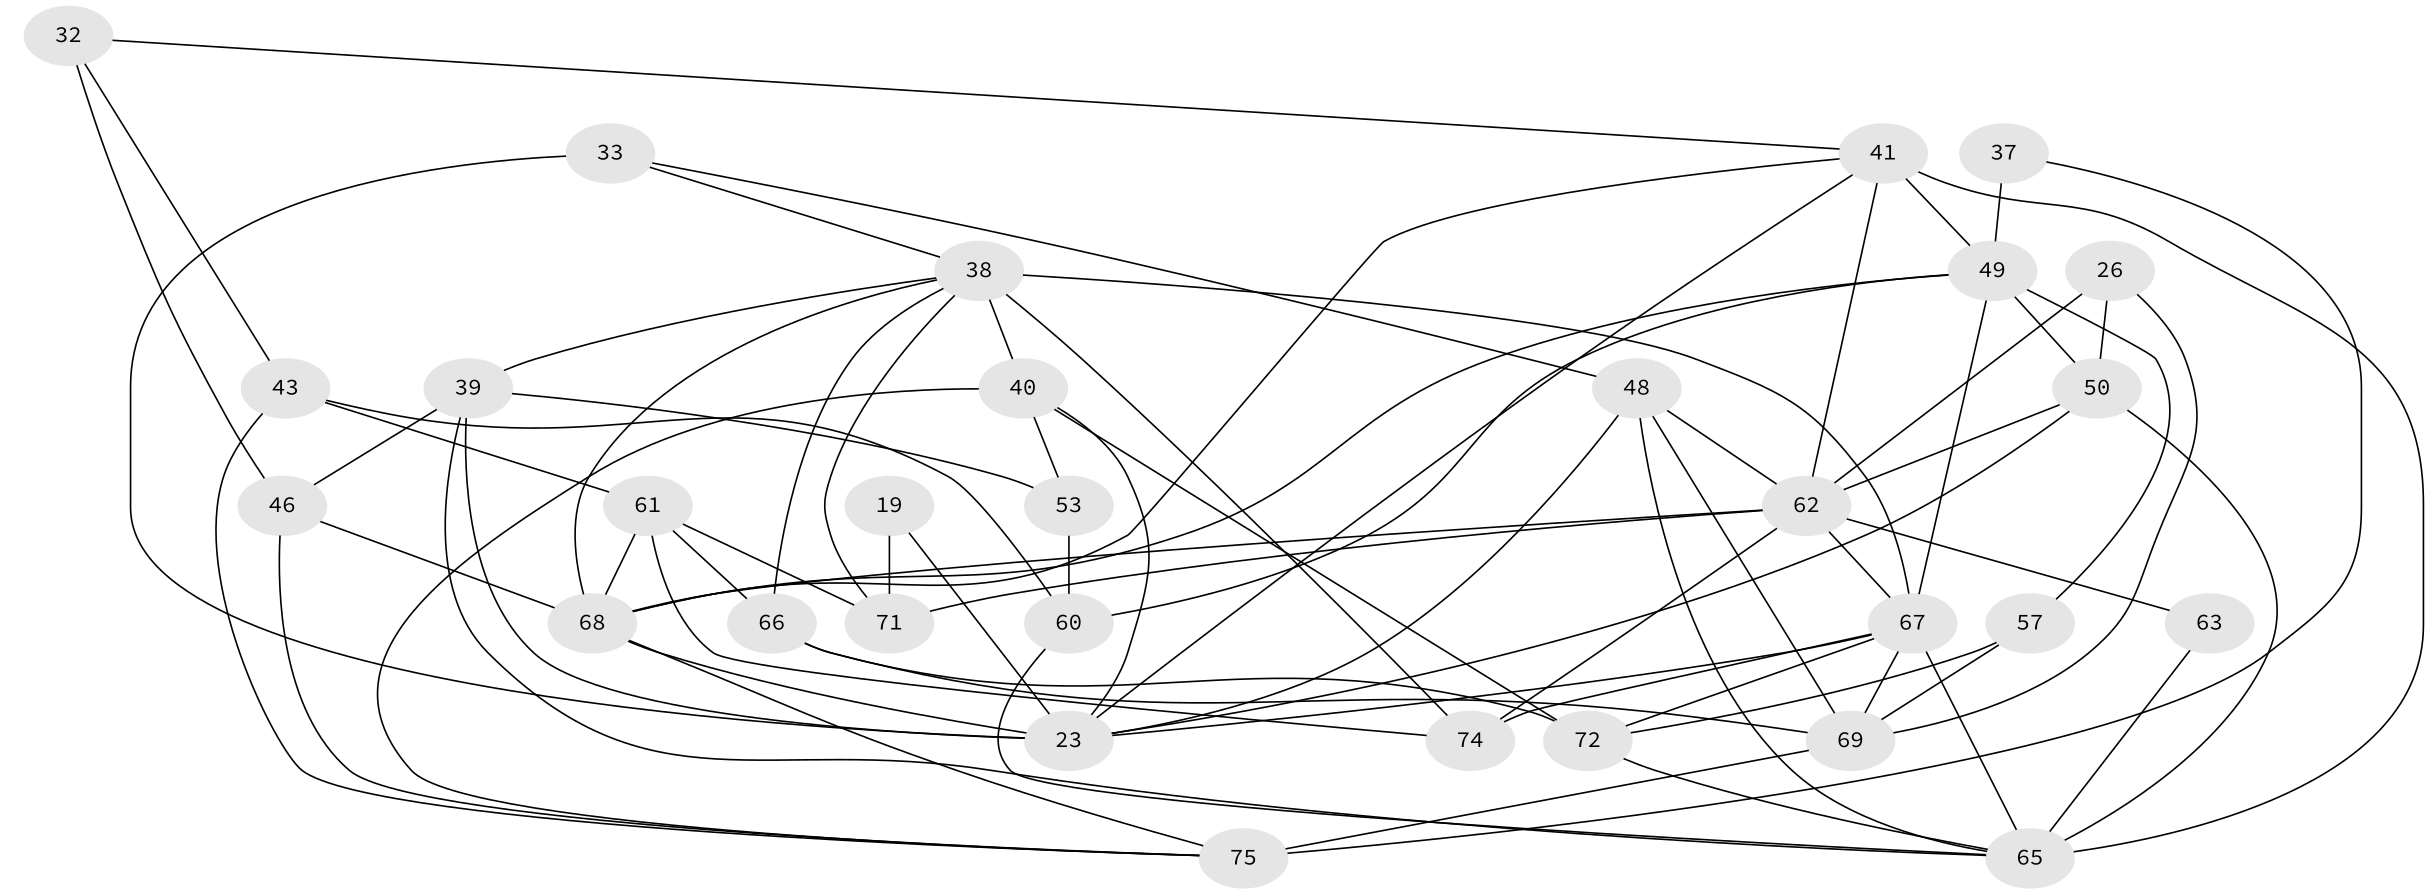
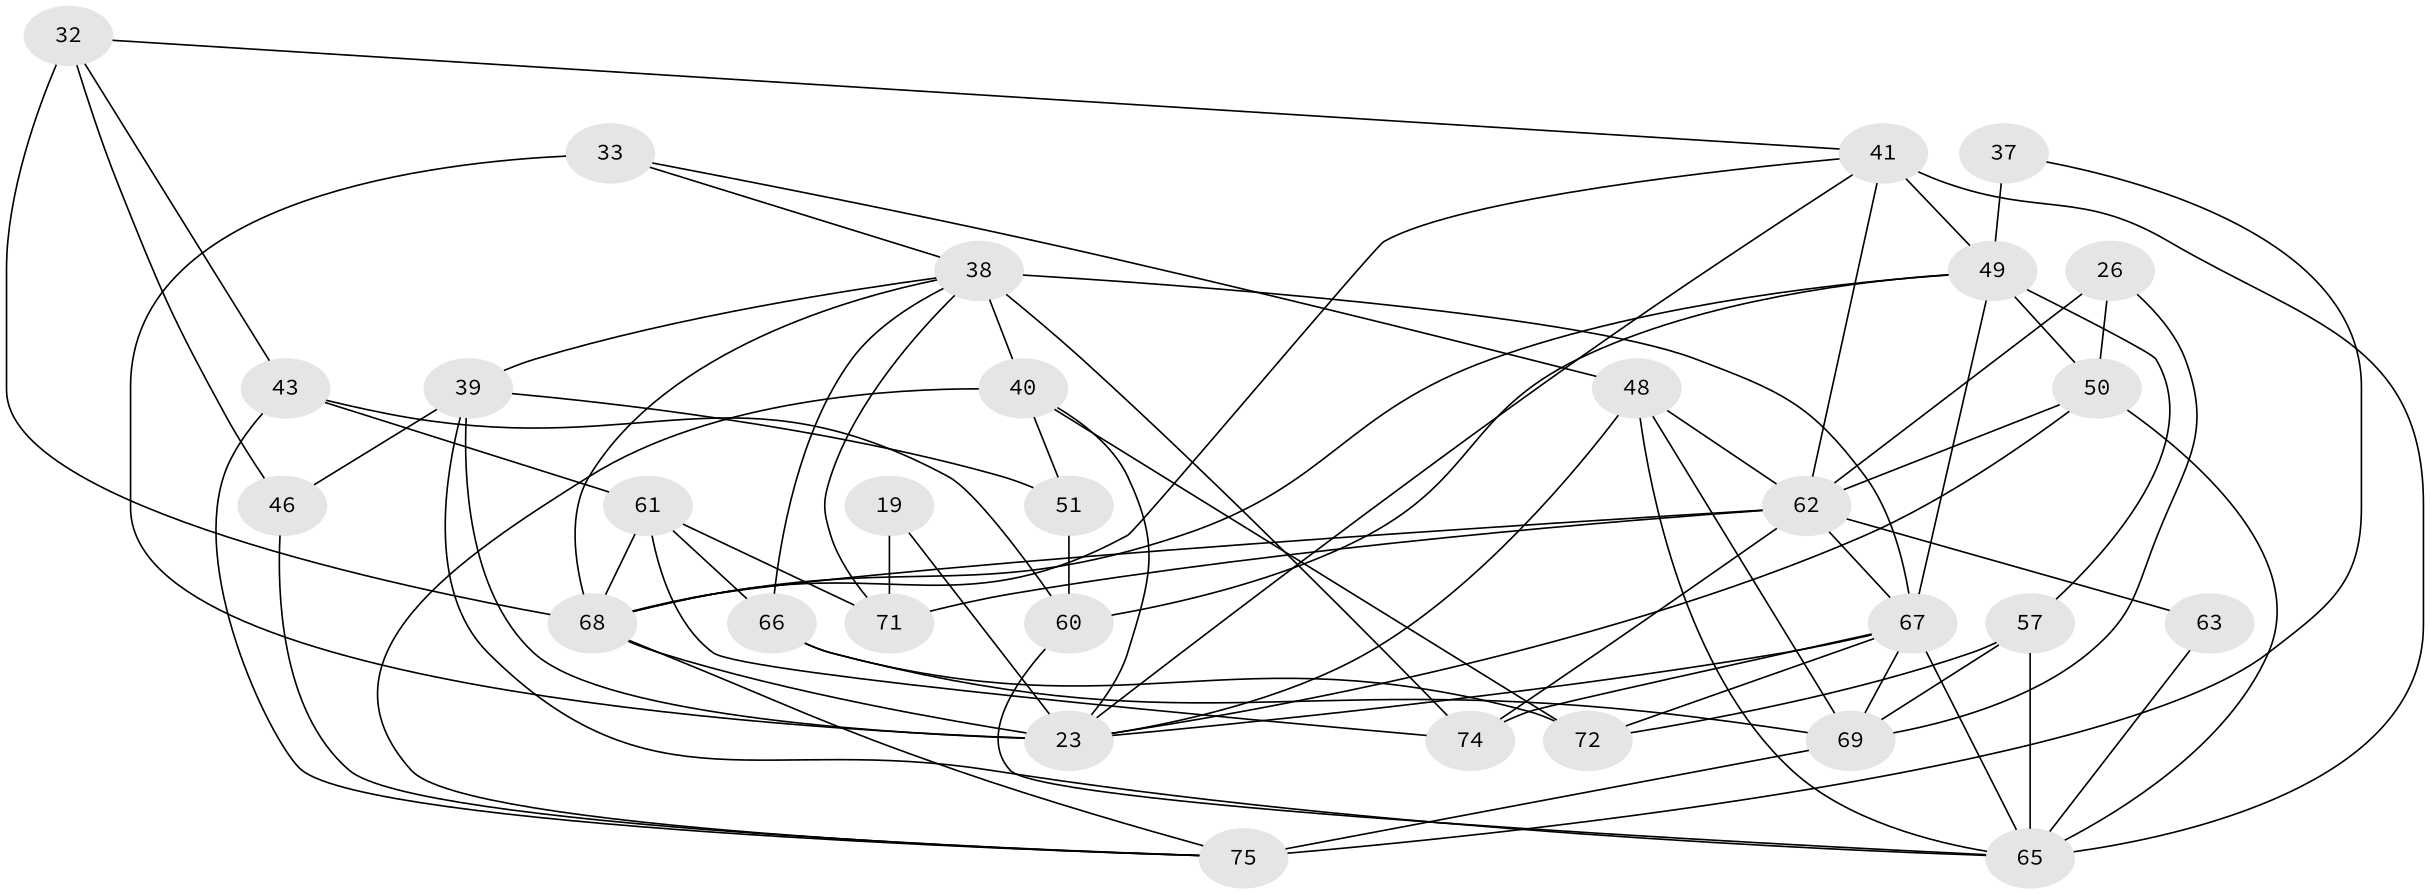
node "53": label "53" -> "51"
edge "46" -- "68": now "32" -- "68"
edge "72" -- "65": now "57" -- "65"
